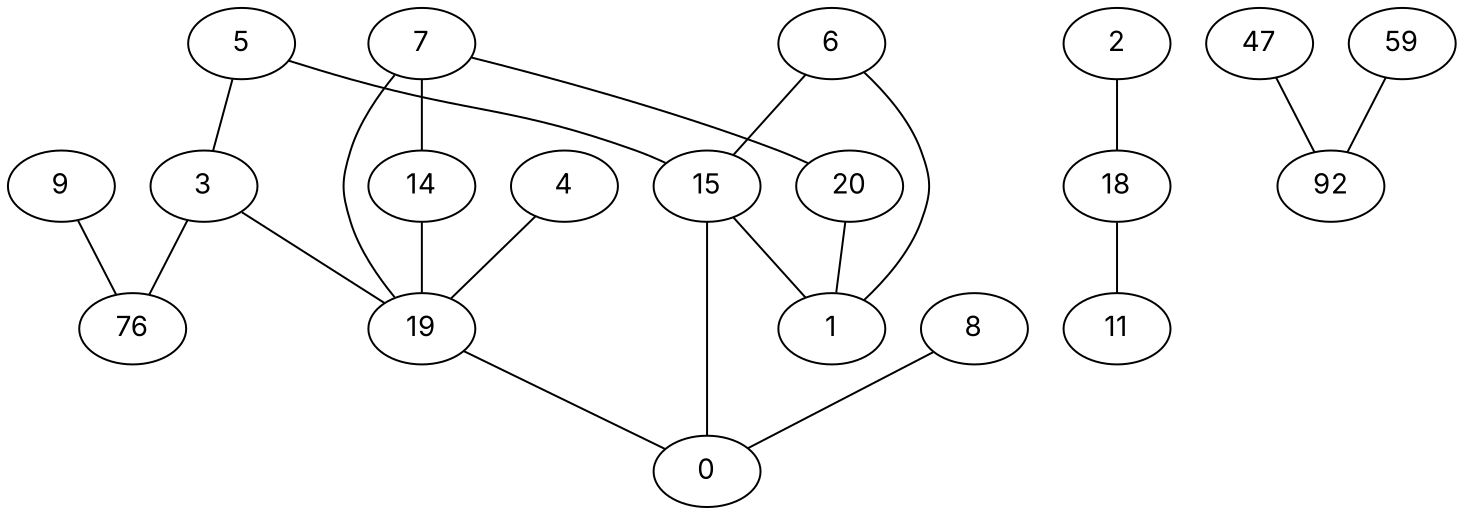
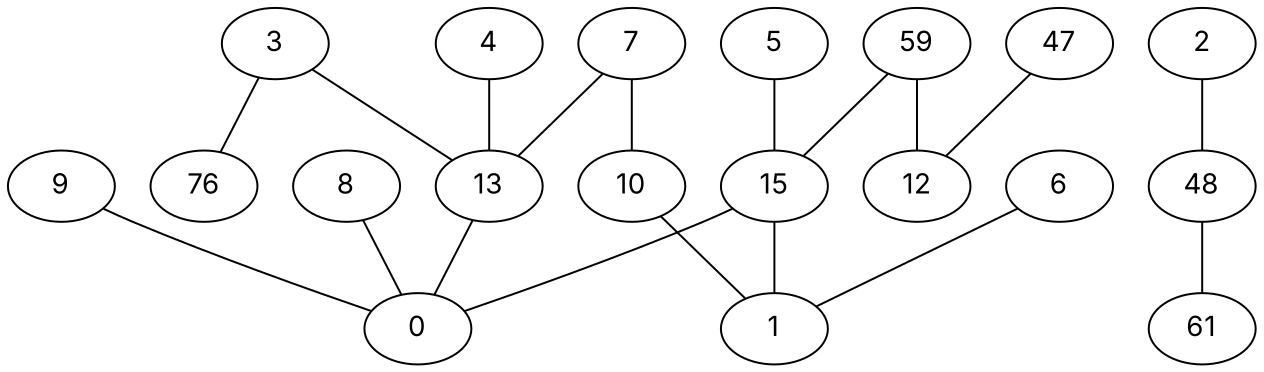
edge "5" -- "3": removed
edge "6" -- "15": now "59" -- "15"
node "14": removed
node "20": label "20" -> "10"
node "18": label "18" -> "48"
node "92": label "92" -> "12"
edge "9" -- "76": now "9" -- "0"
node "19": label "19" -> "13"
node "11": label "11" -> "61"
